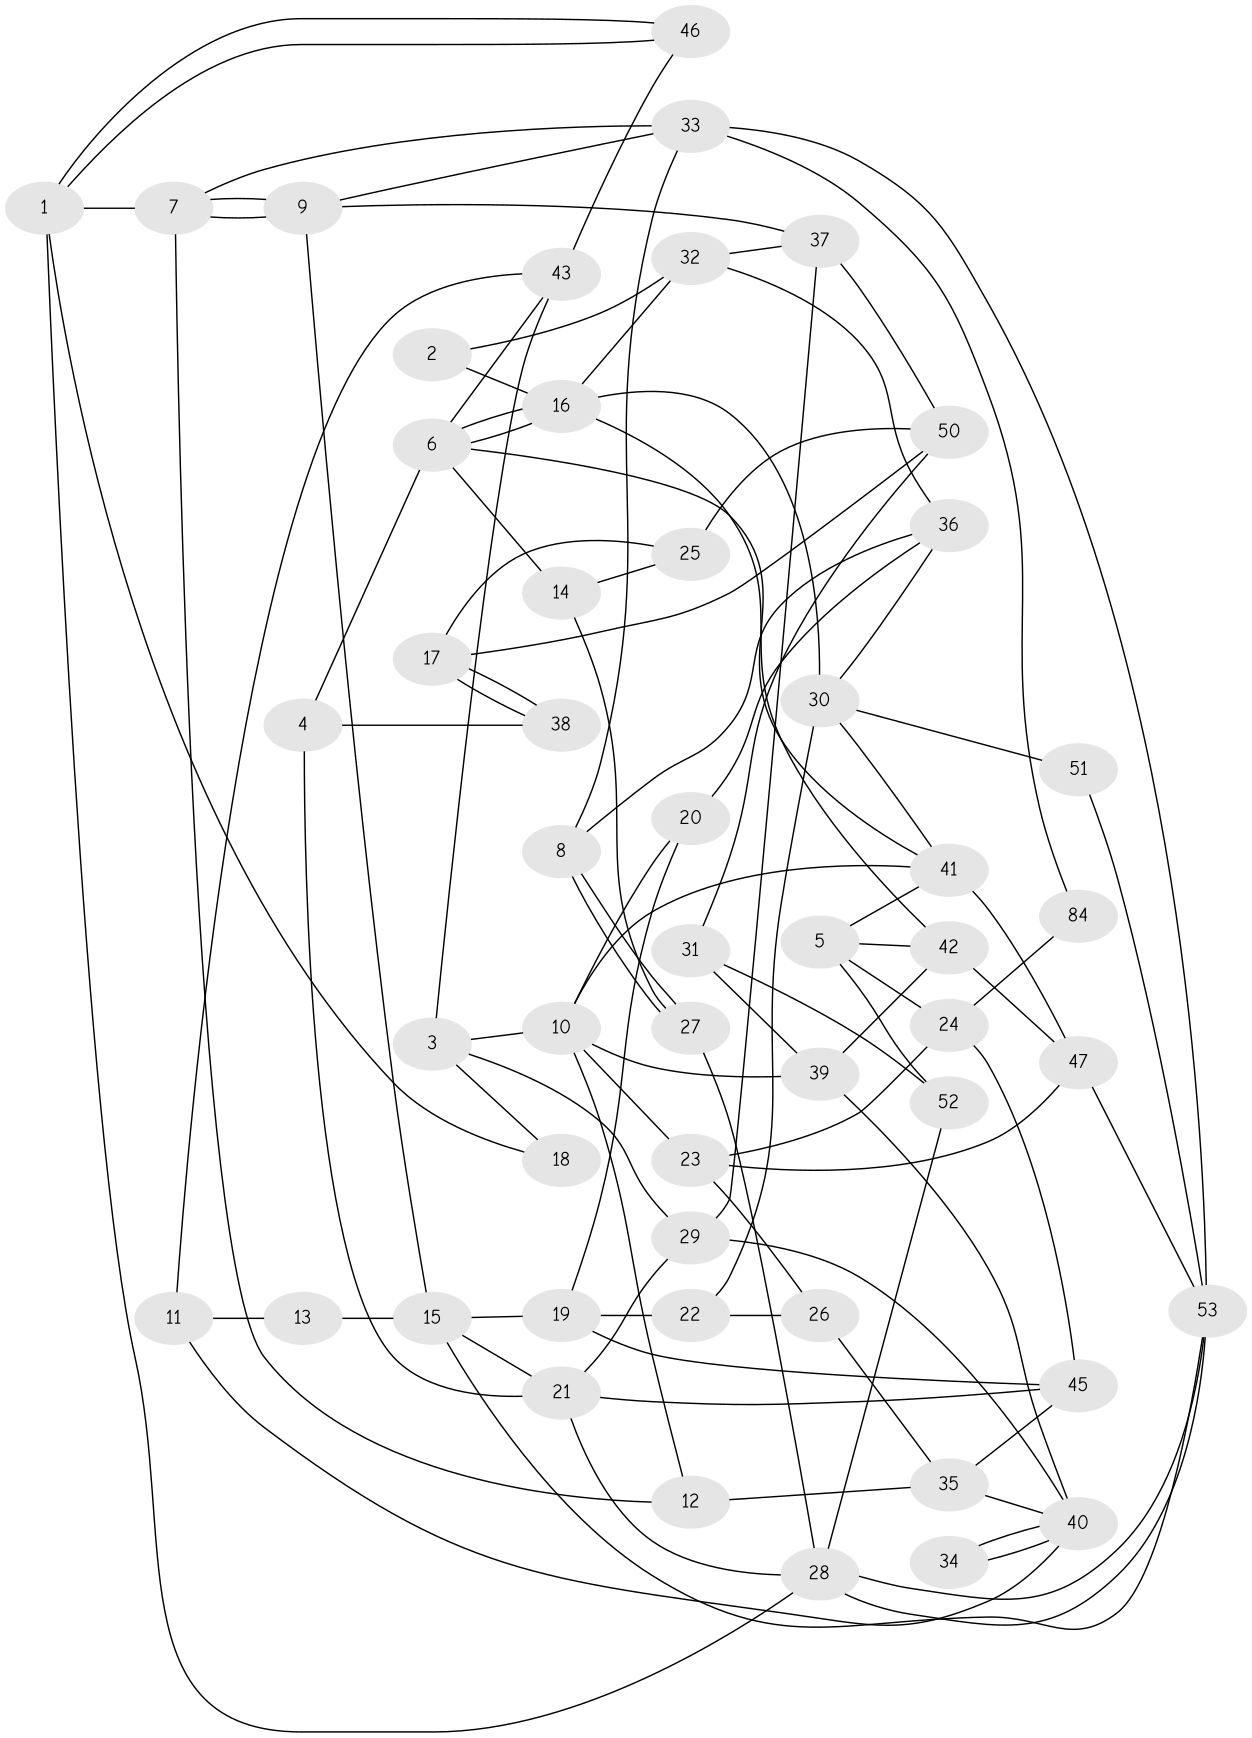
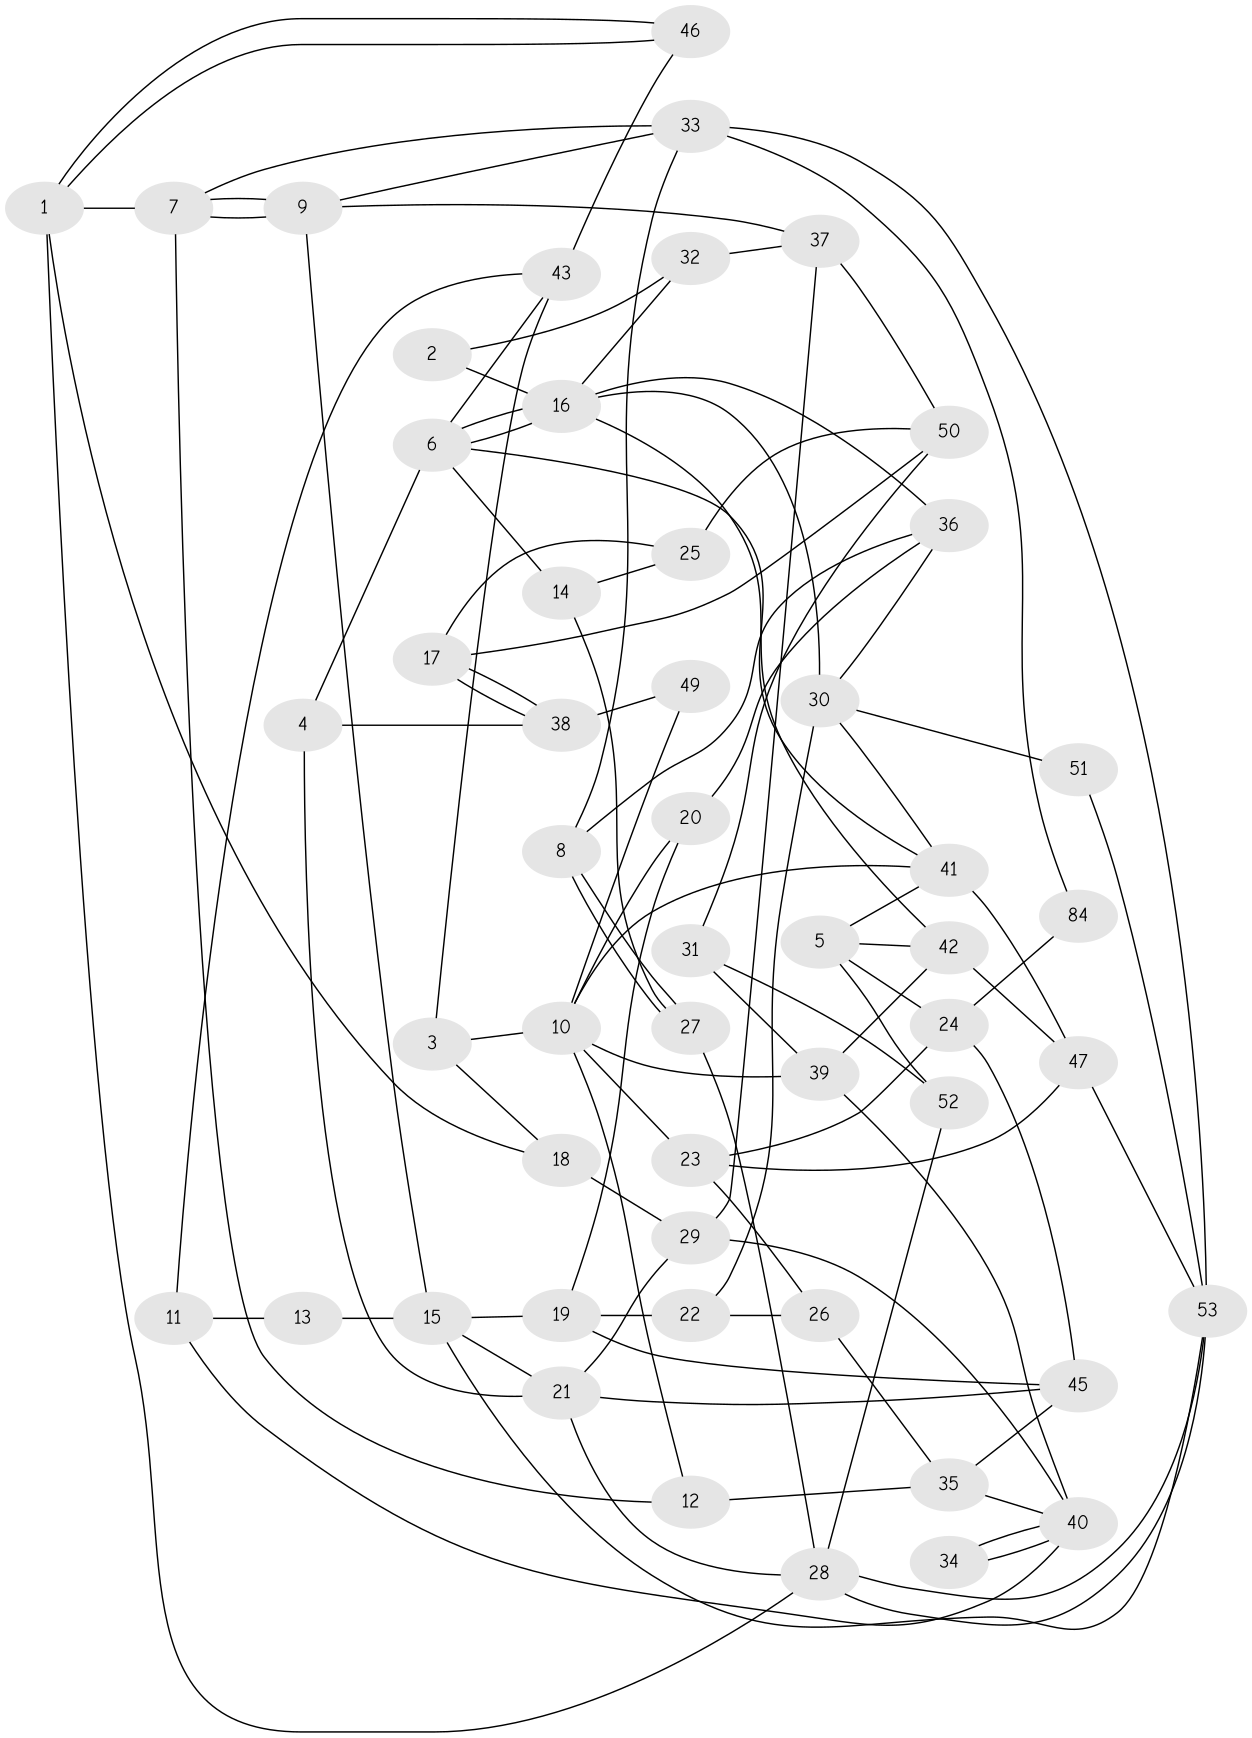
edge "32" -- "36": now "16" -- "36"
node "49": added
edge "3" -- "29": now "18" -- "29"
